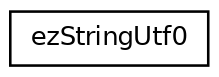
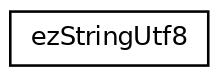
node "ezStringUtf0": label "ezStringUtf0" -> "ezStringUtf8"
